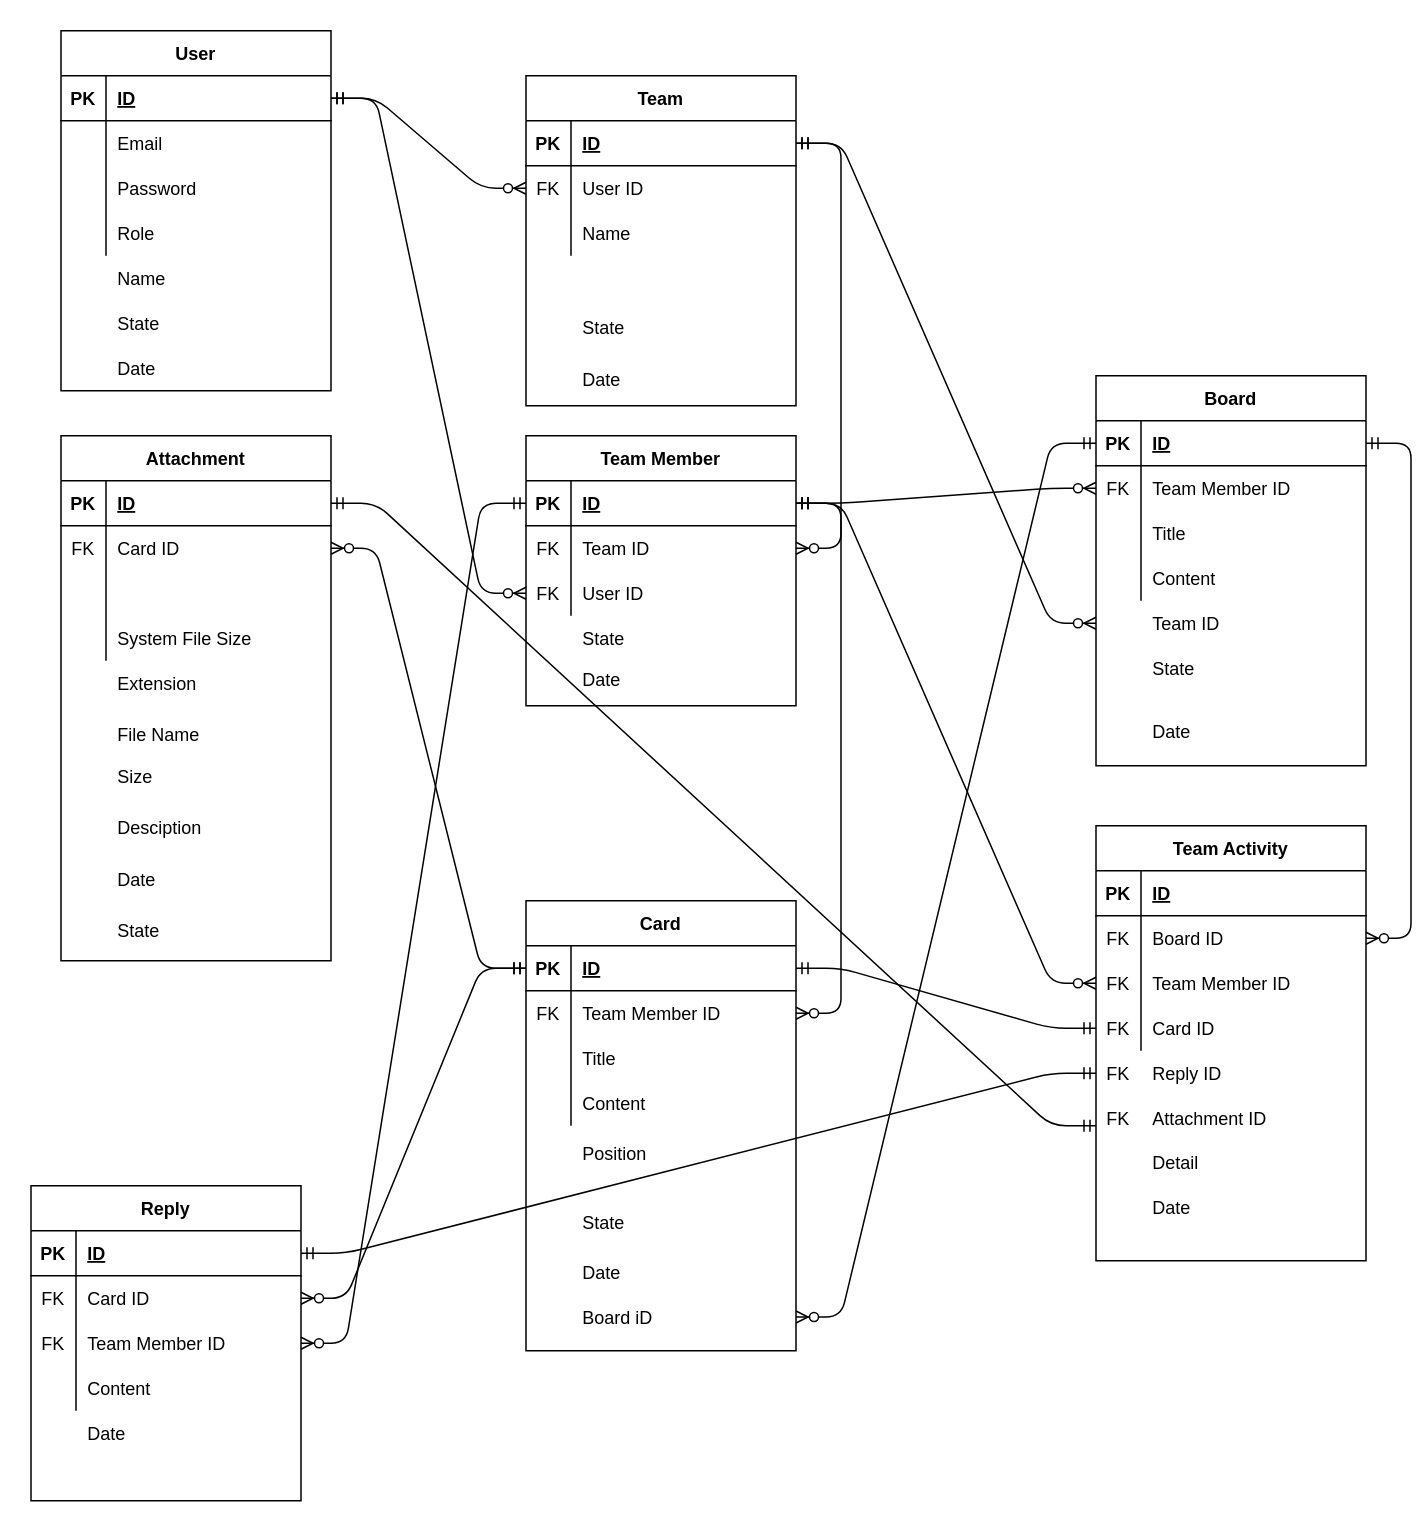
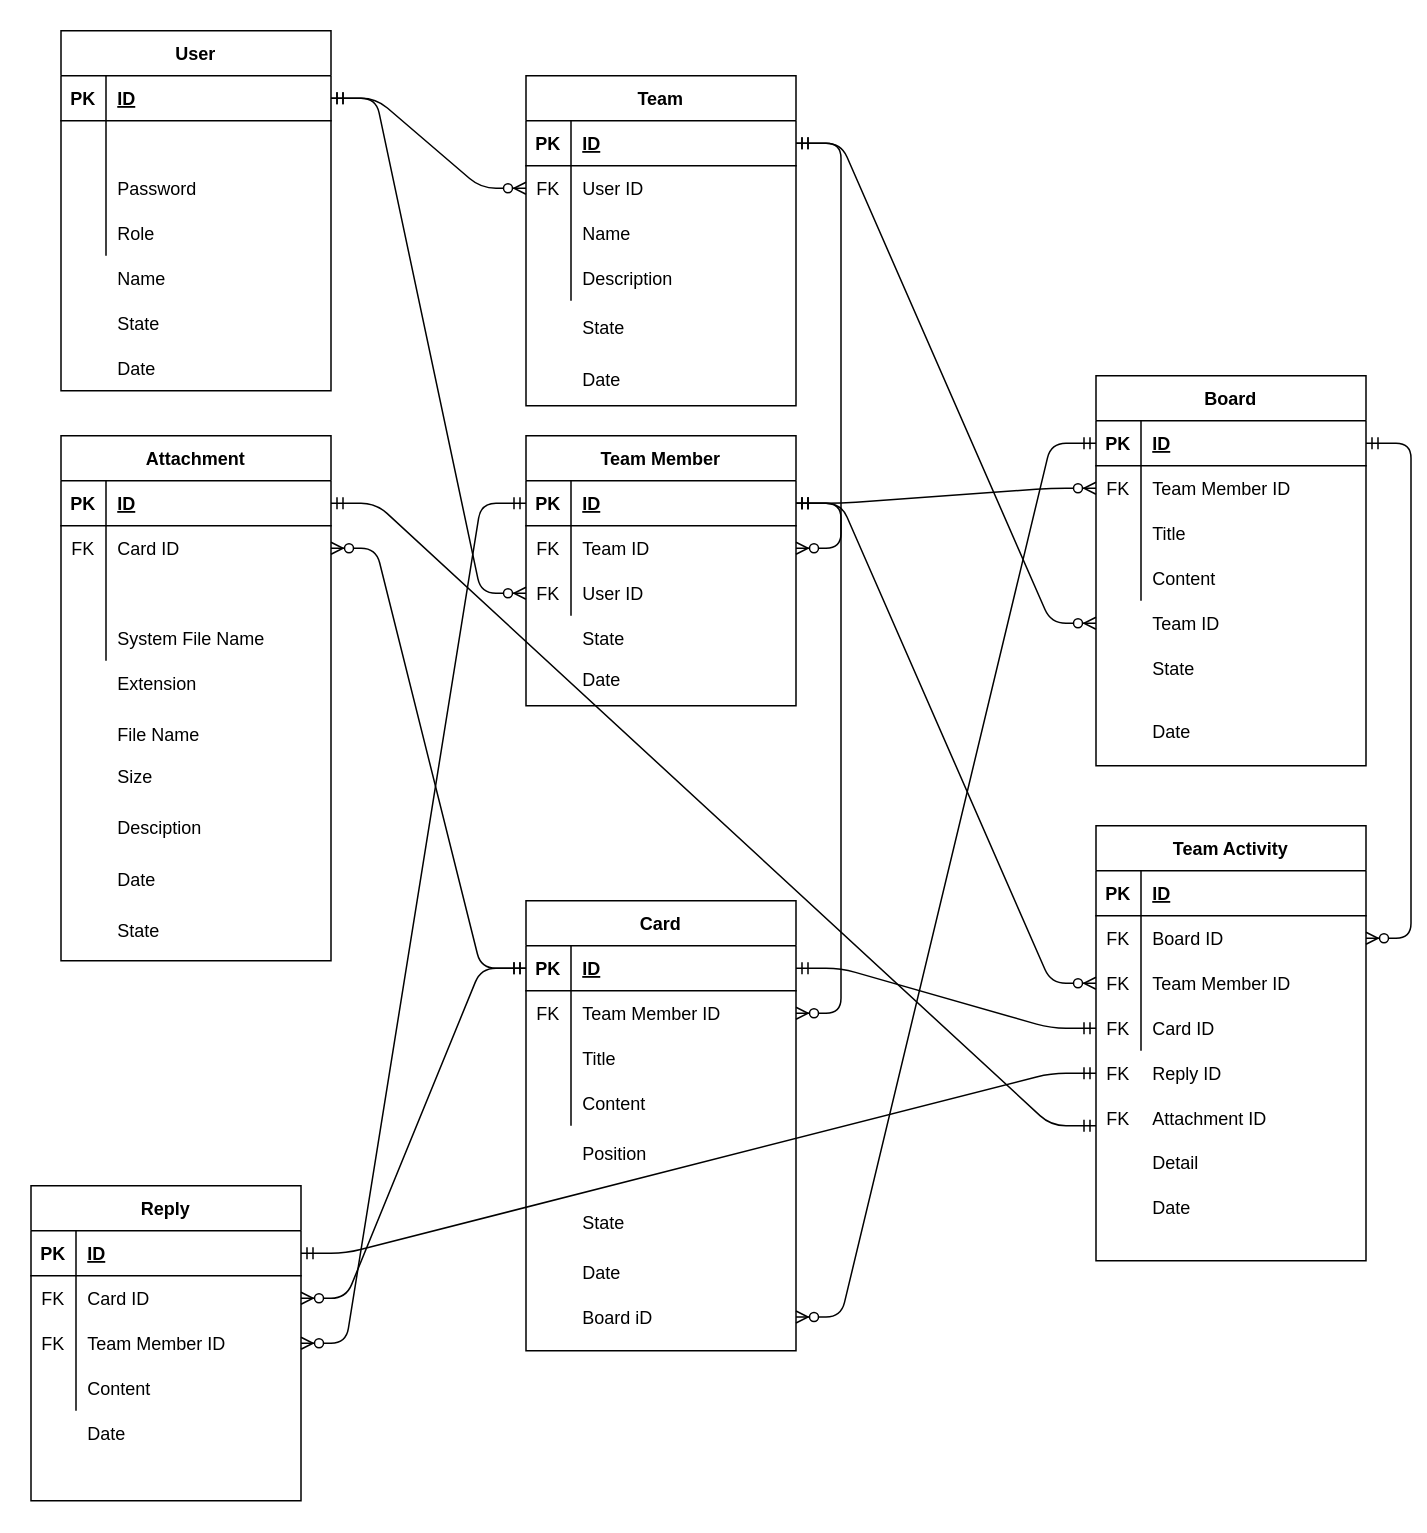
node "Email": removed
node "Description": added
node "System File Size": label "System File Size" -> "System File Name"
